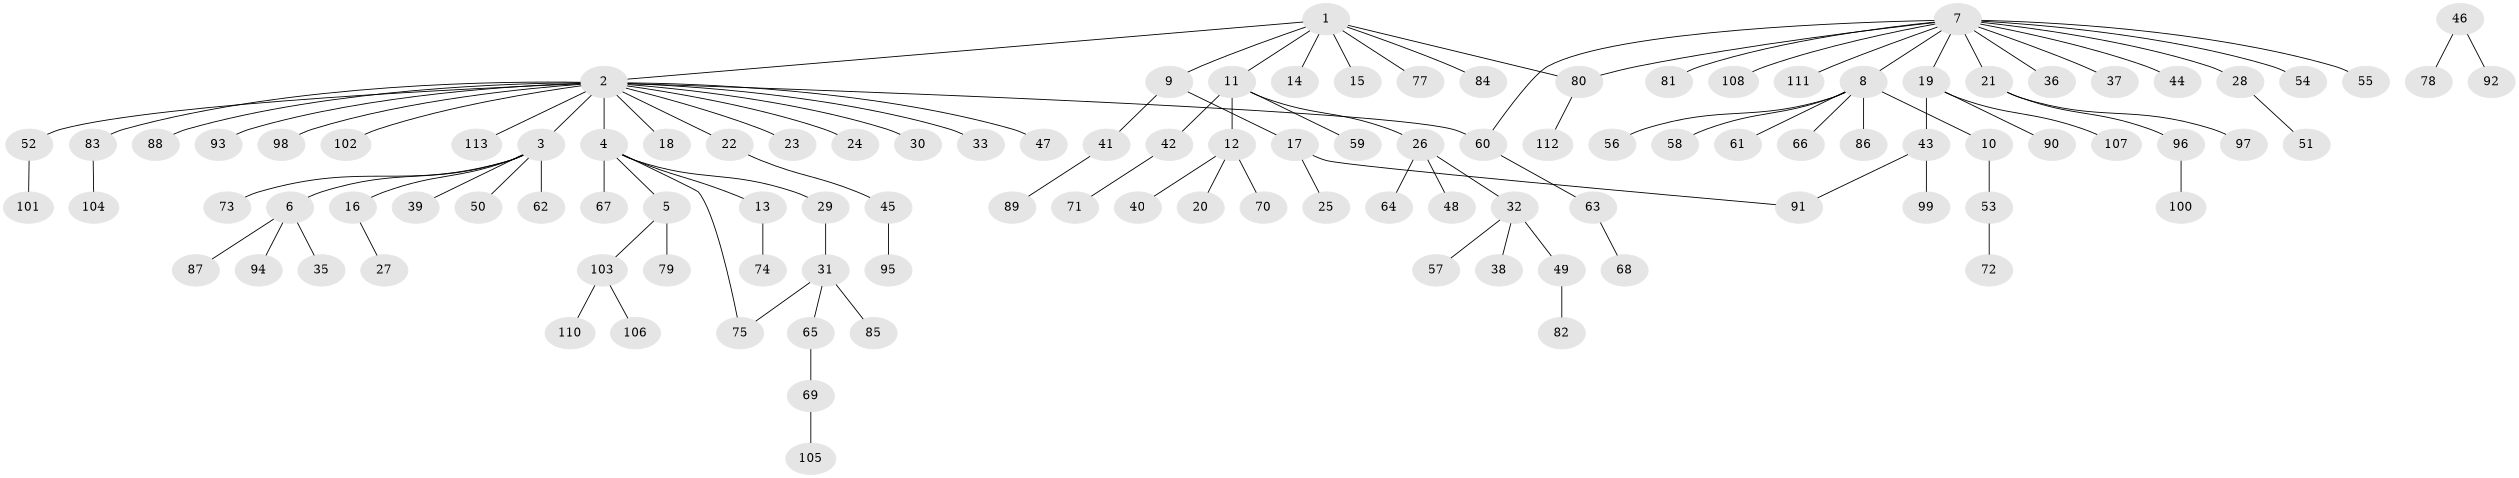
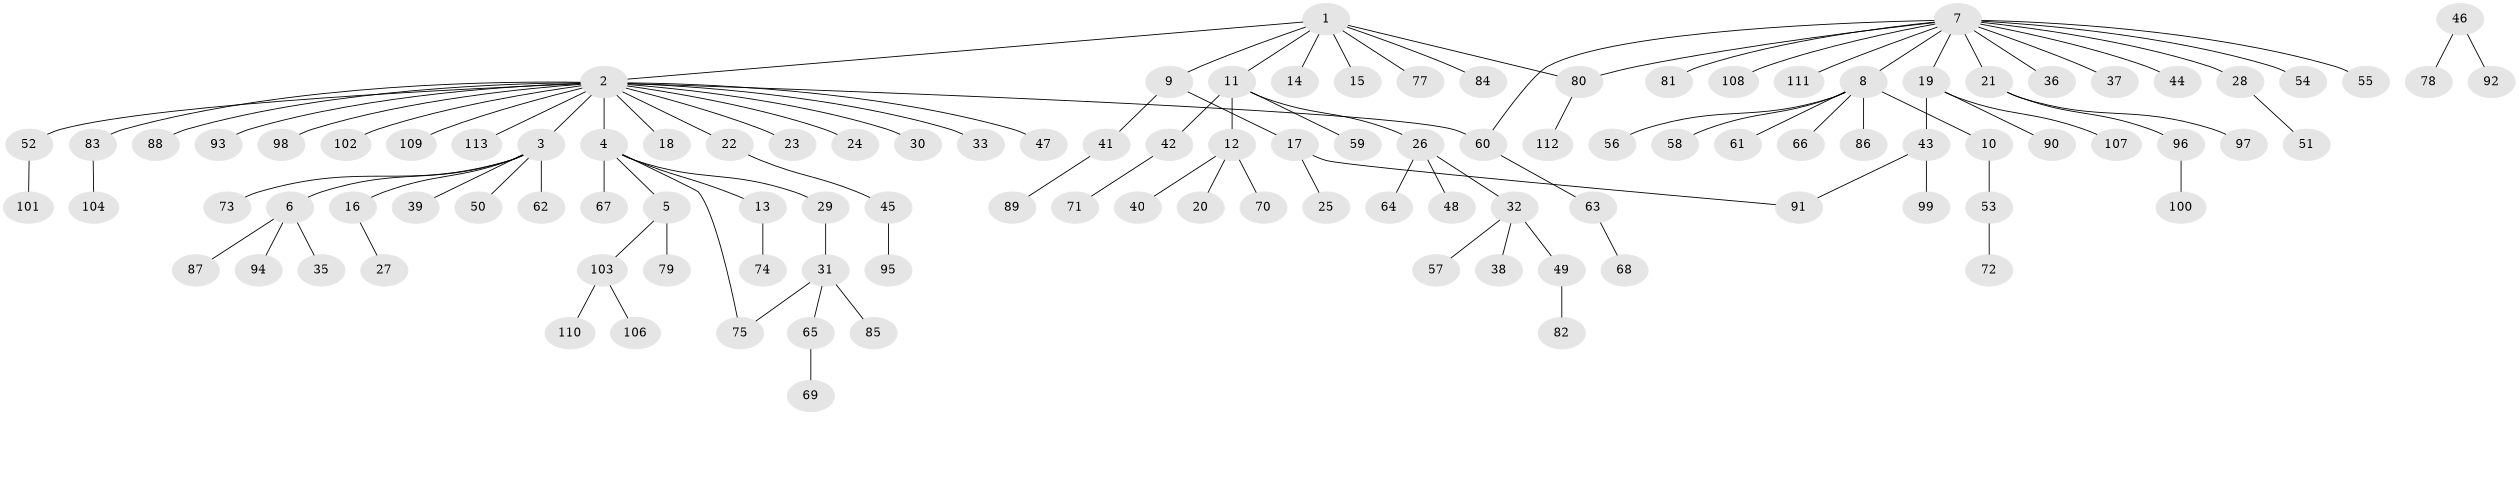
node "109": added
node "105": removed
